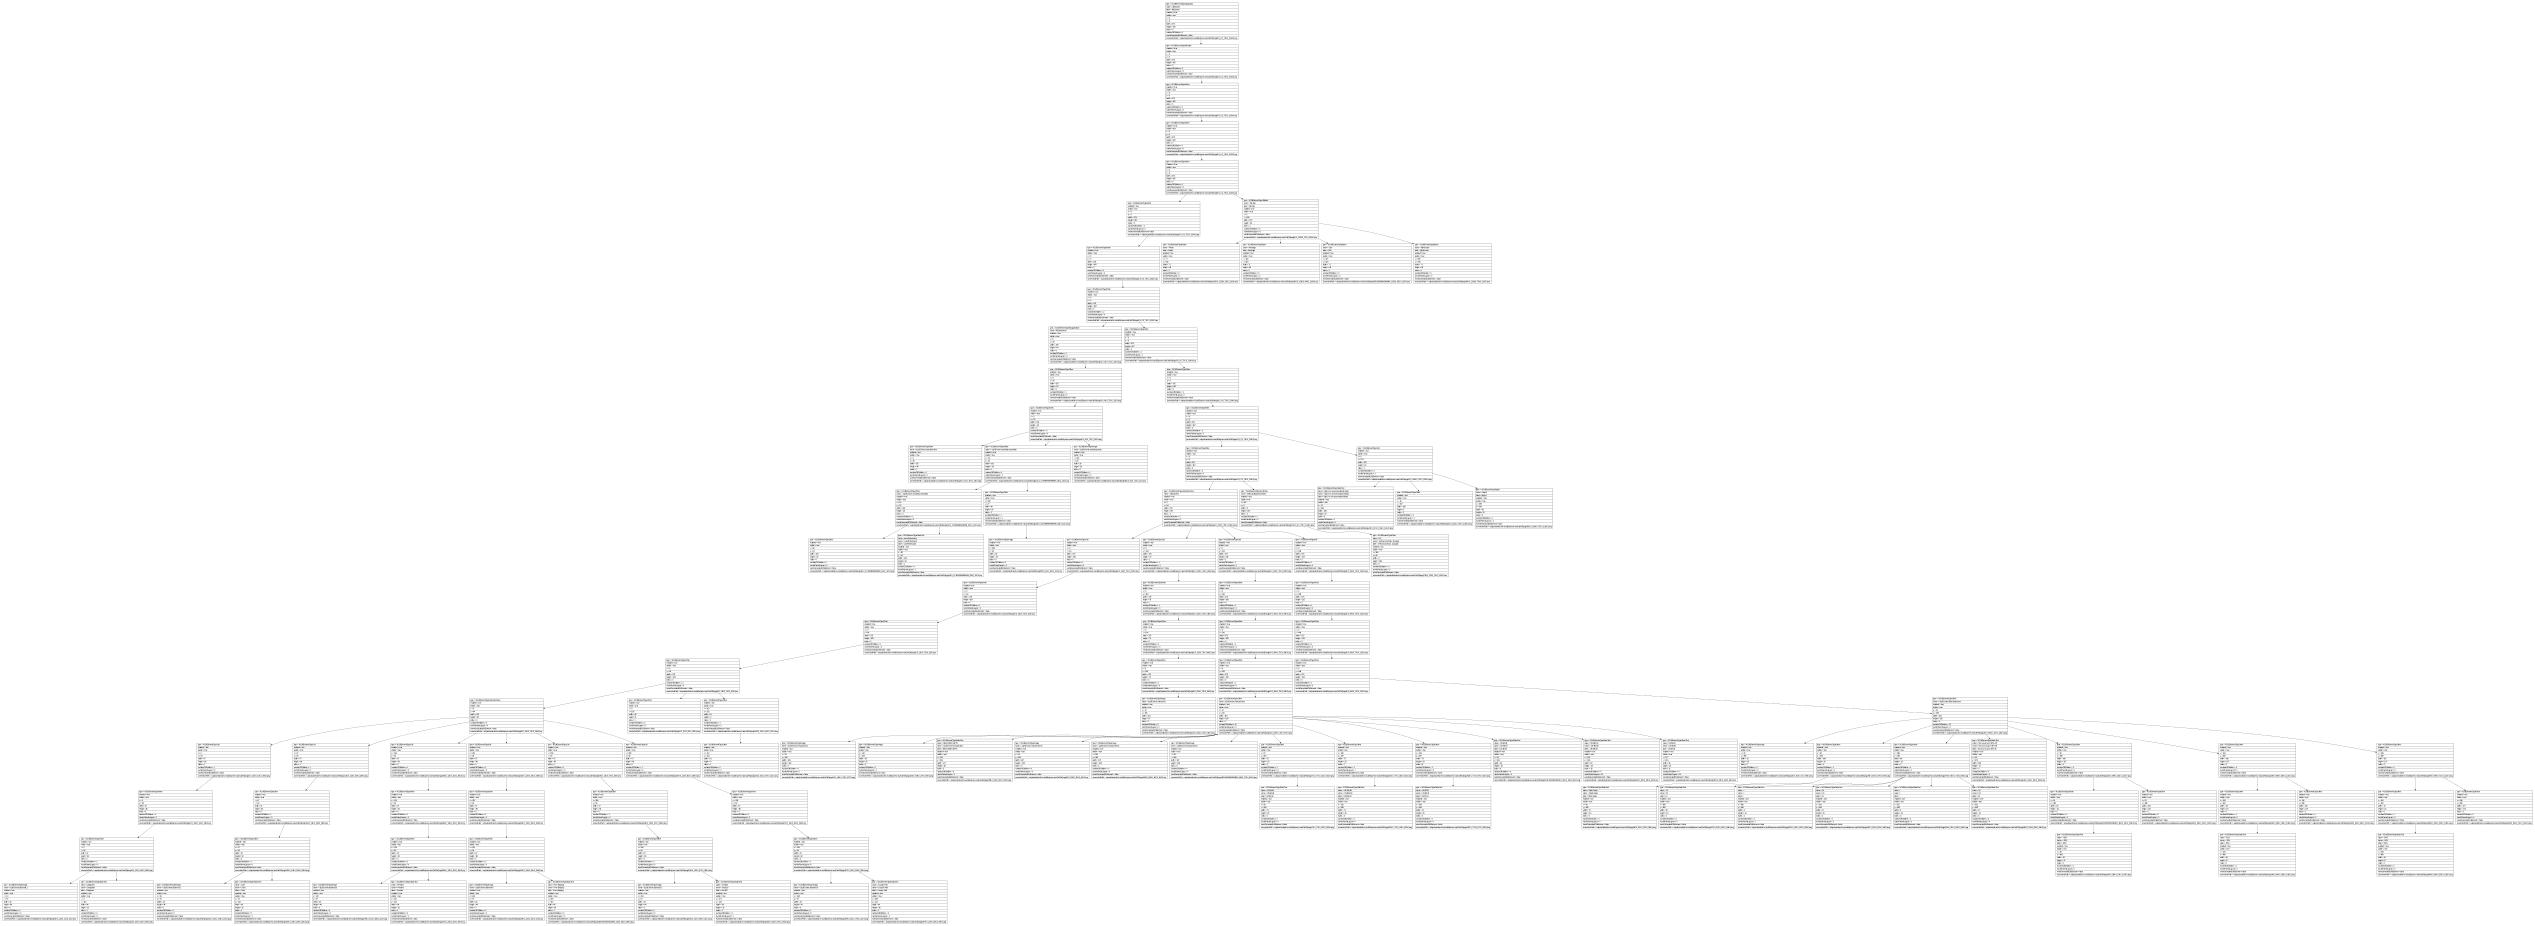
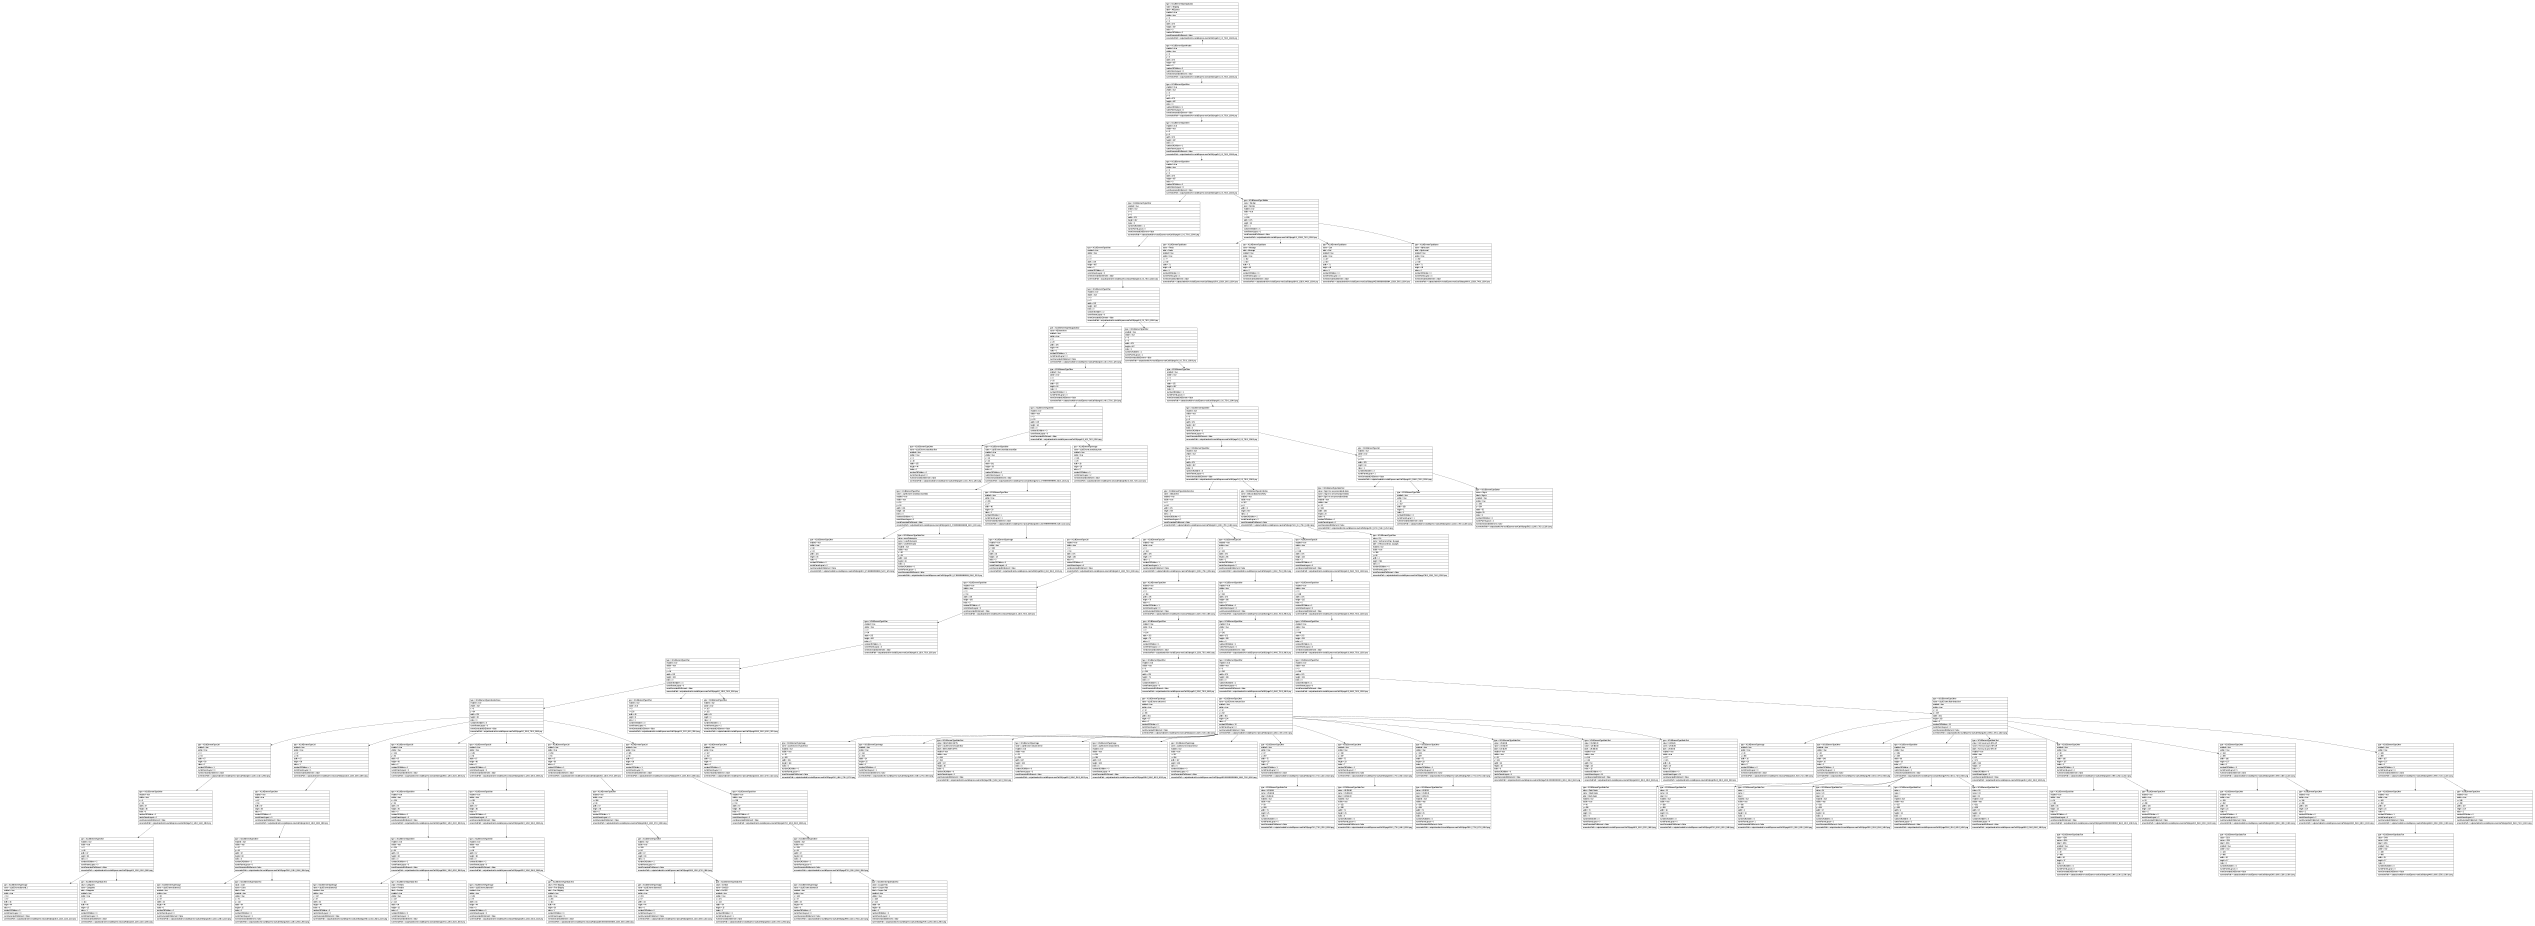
node "type = XCUIElementTypeApplication": text "name = AliExpress" -> "name = Shipping"
edge "type = XCUIElementTypeApplication" -> "type = XCUIElementTypeWindow": reversed
